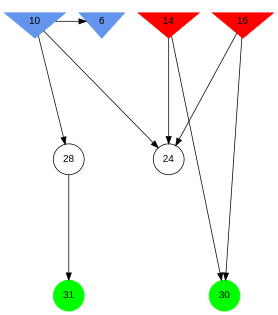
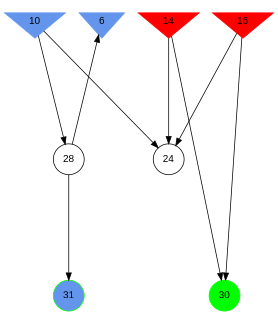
edge "10" -> "6": now "28" -> "6"
node "31": fillcolor green -> cornflowerblue
